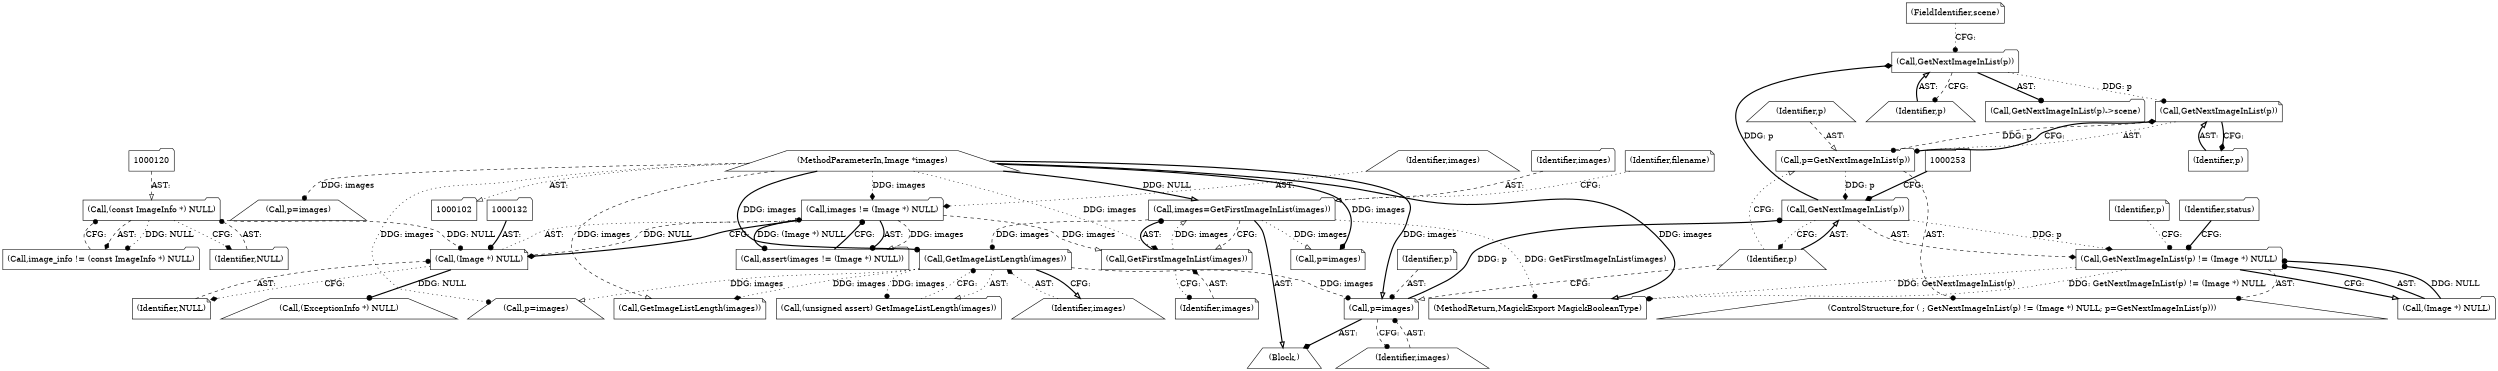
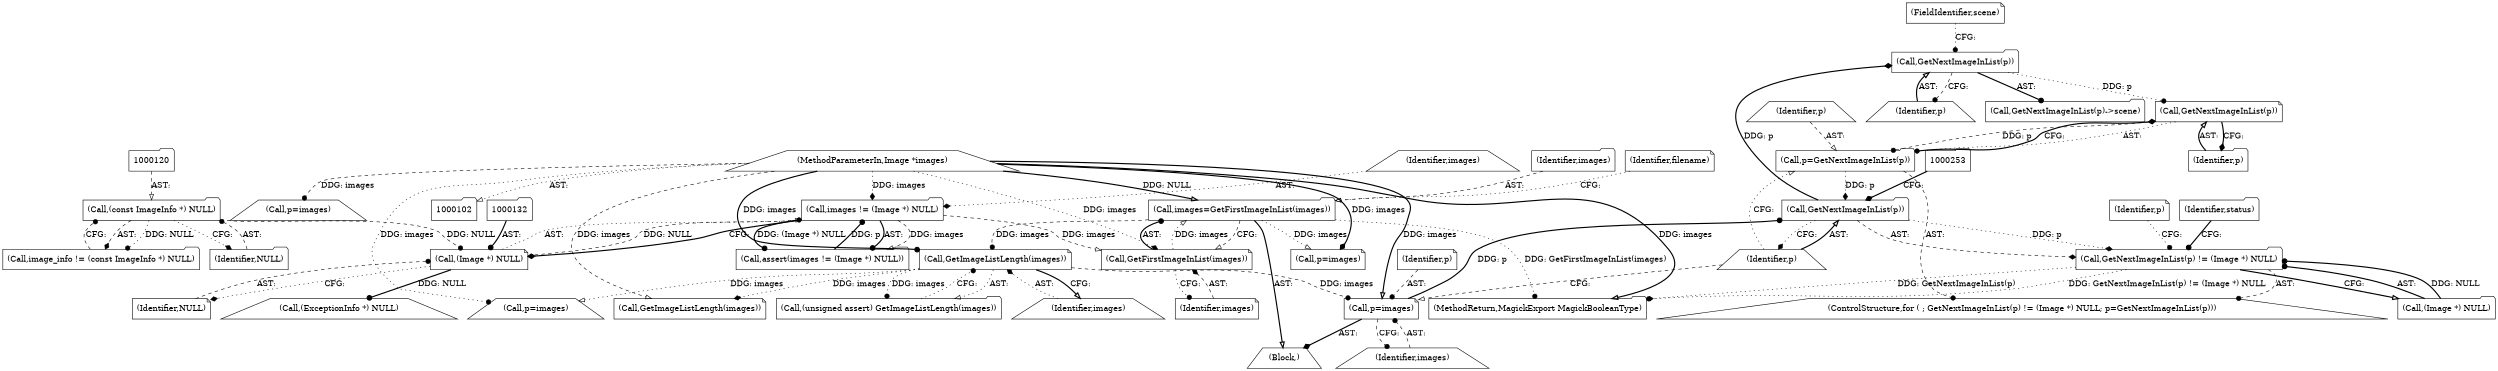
edge "(Call,assert(images != (Image *) NULL))" -> "(Call,images != (Image *) NULL)": label "CFG: " -> "DDG: p"
